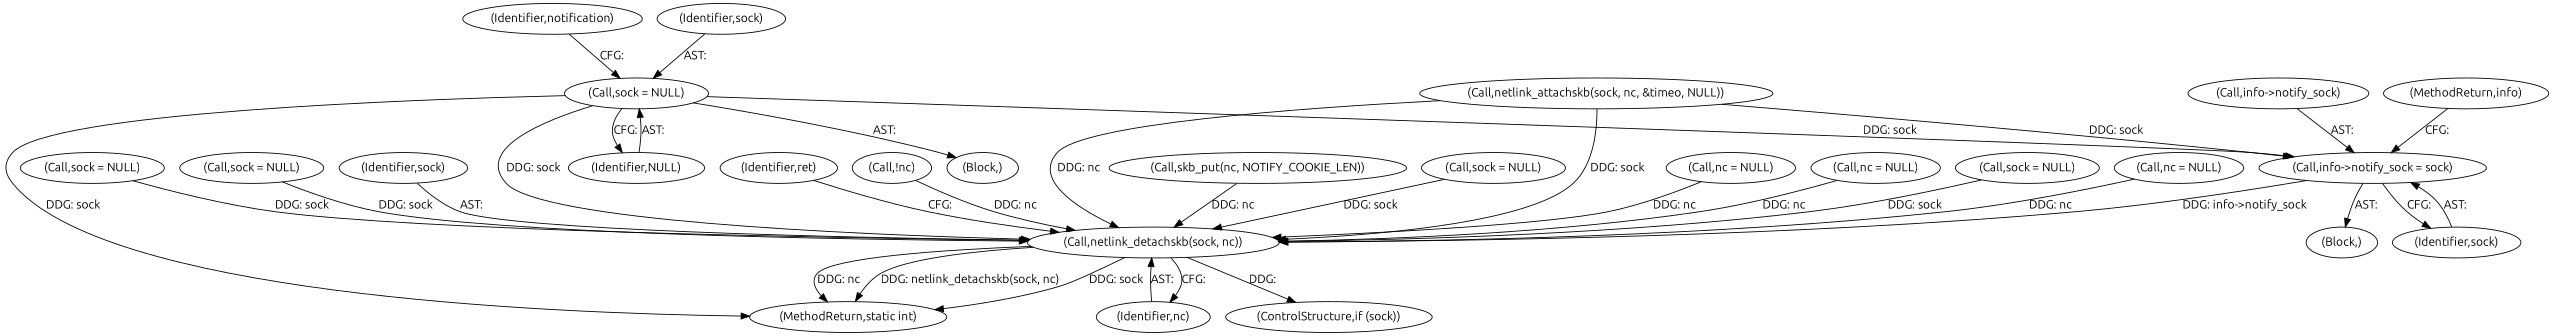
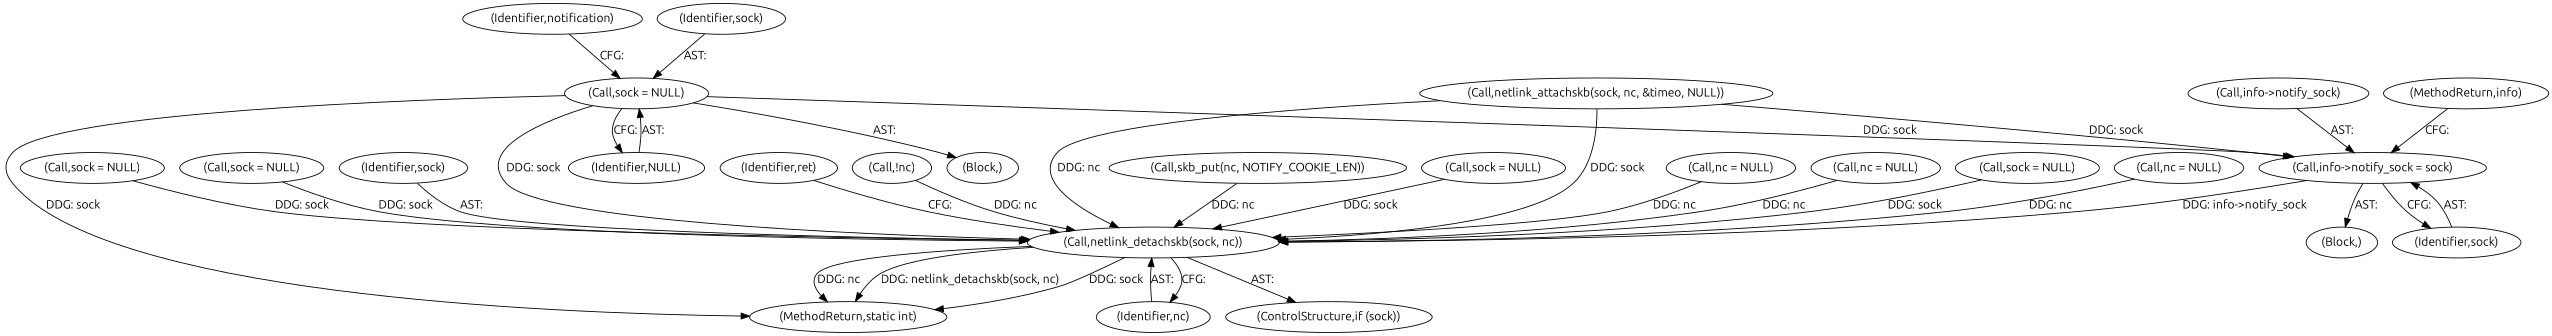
edge "(Call,netlink_detachskb(sock, nc))" -> "(ControlStructure,if (sock))": label "DDG: " -> "AST: "
